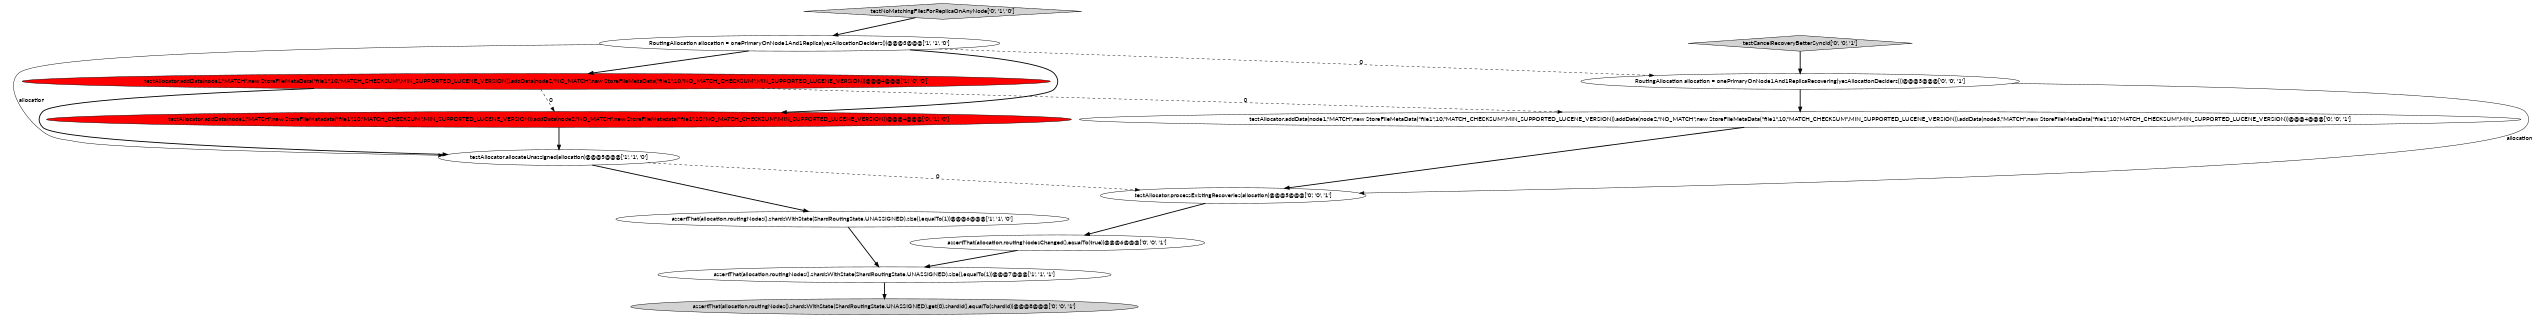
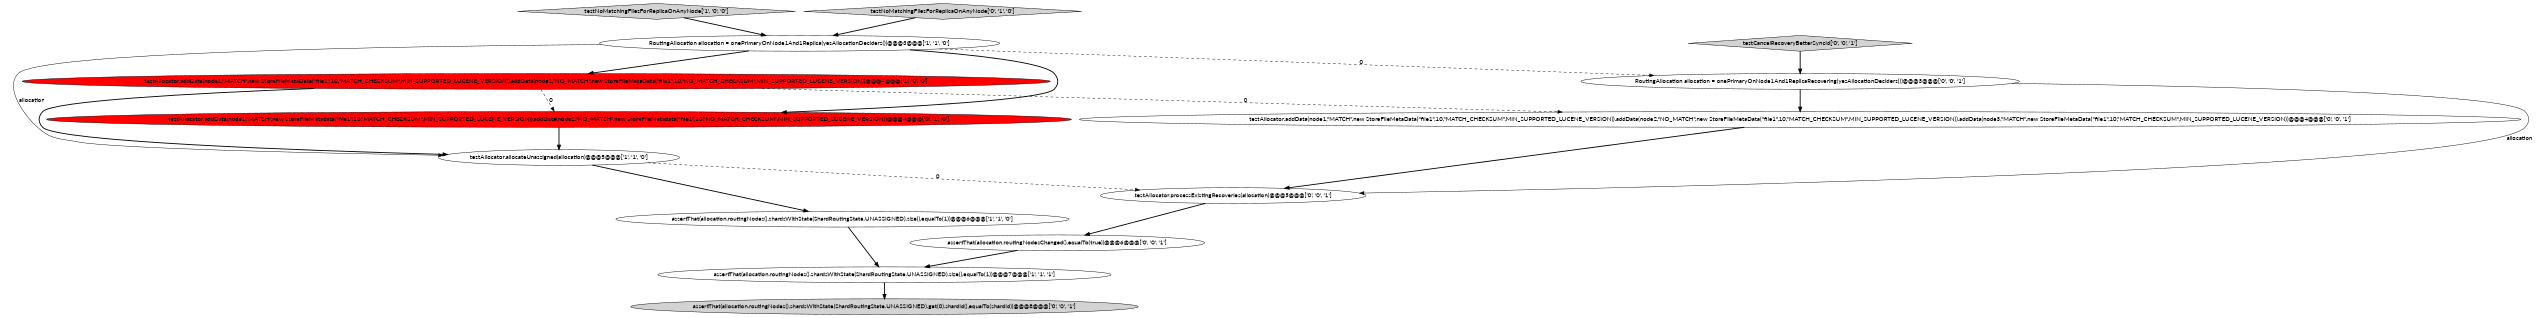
node "testNoMatchingFilesForReplicaOnAnyNode['1', '0', '0']": added
